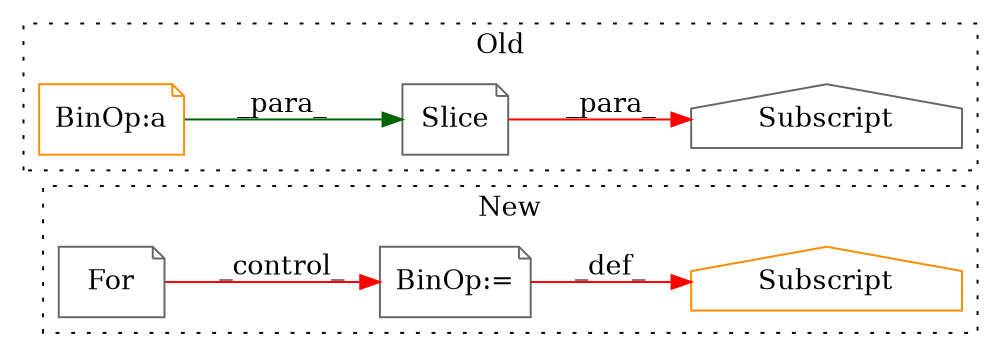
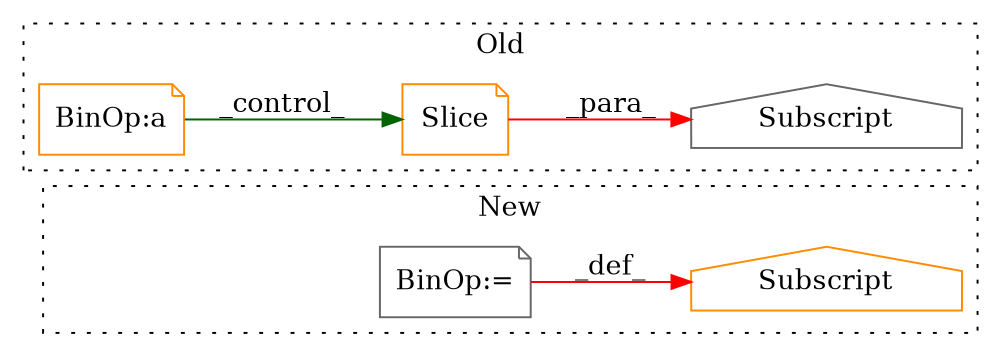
edge "BinOp:a" -> "Slice": label "_para_" -> "_control_"
node "Slice": color gray40 -> darkorange
node "For": removed
